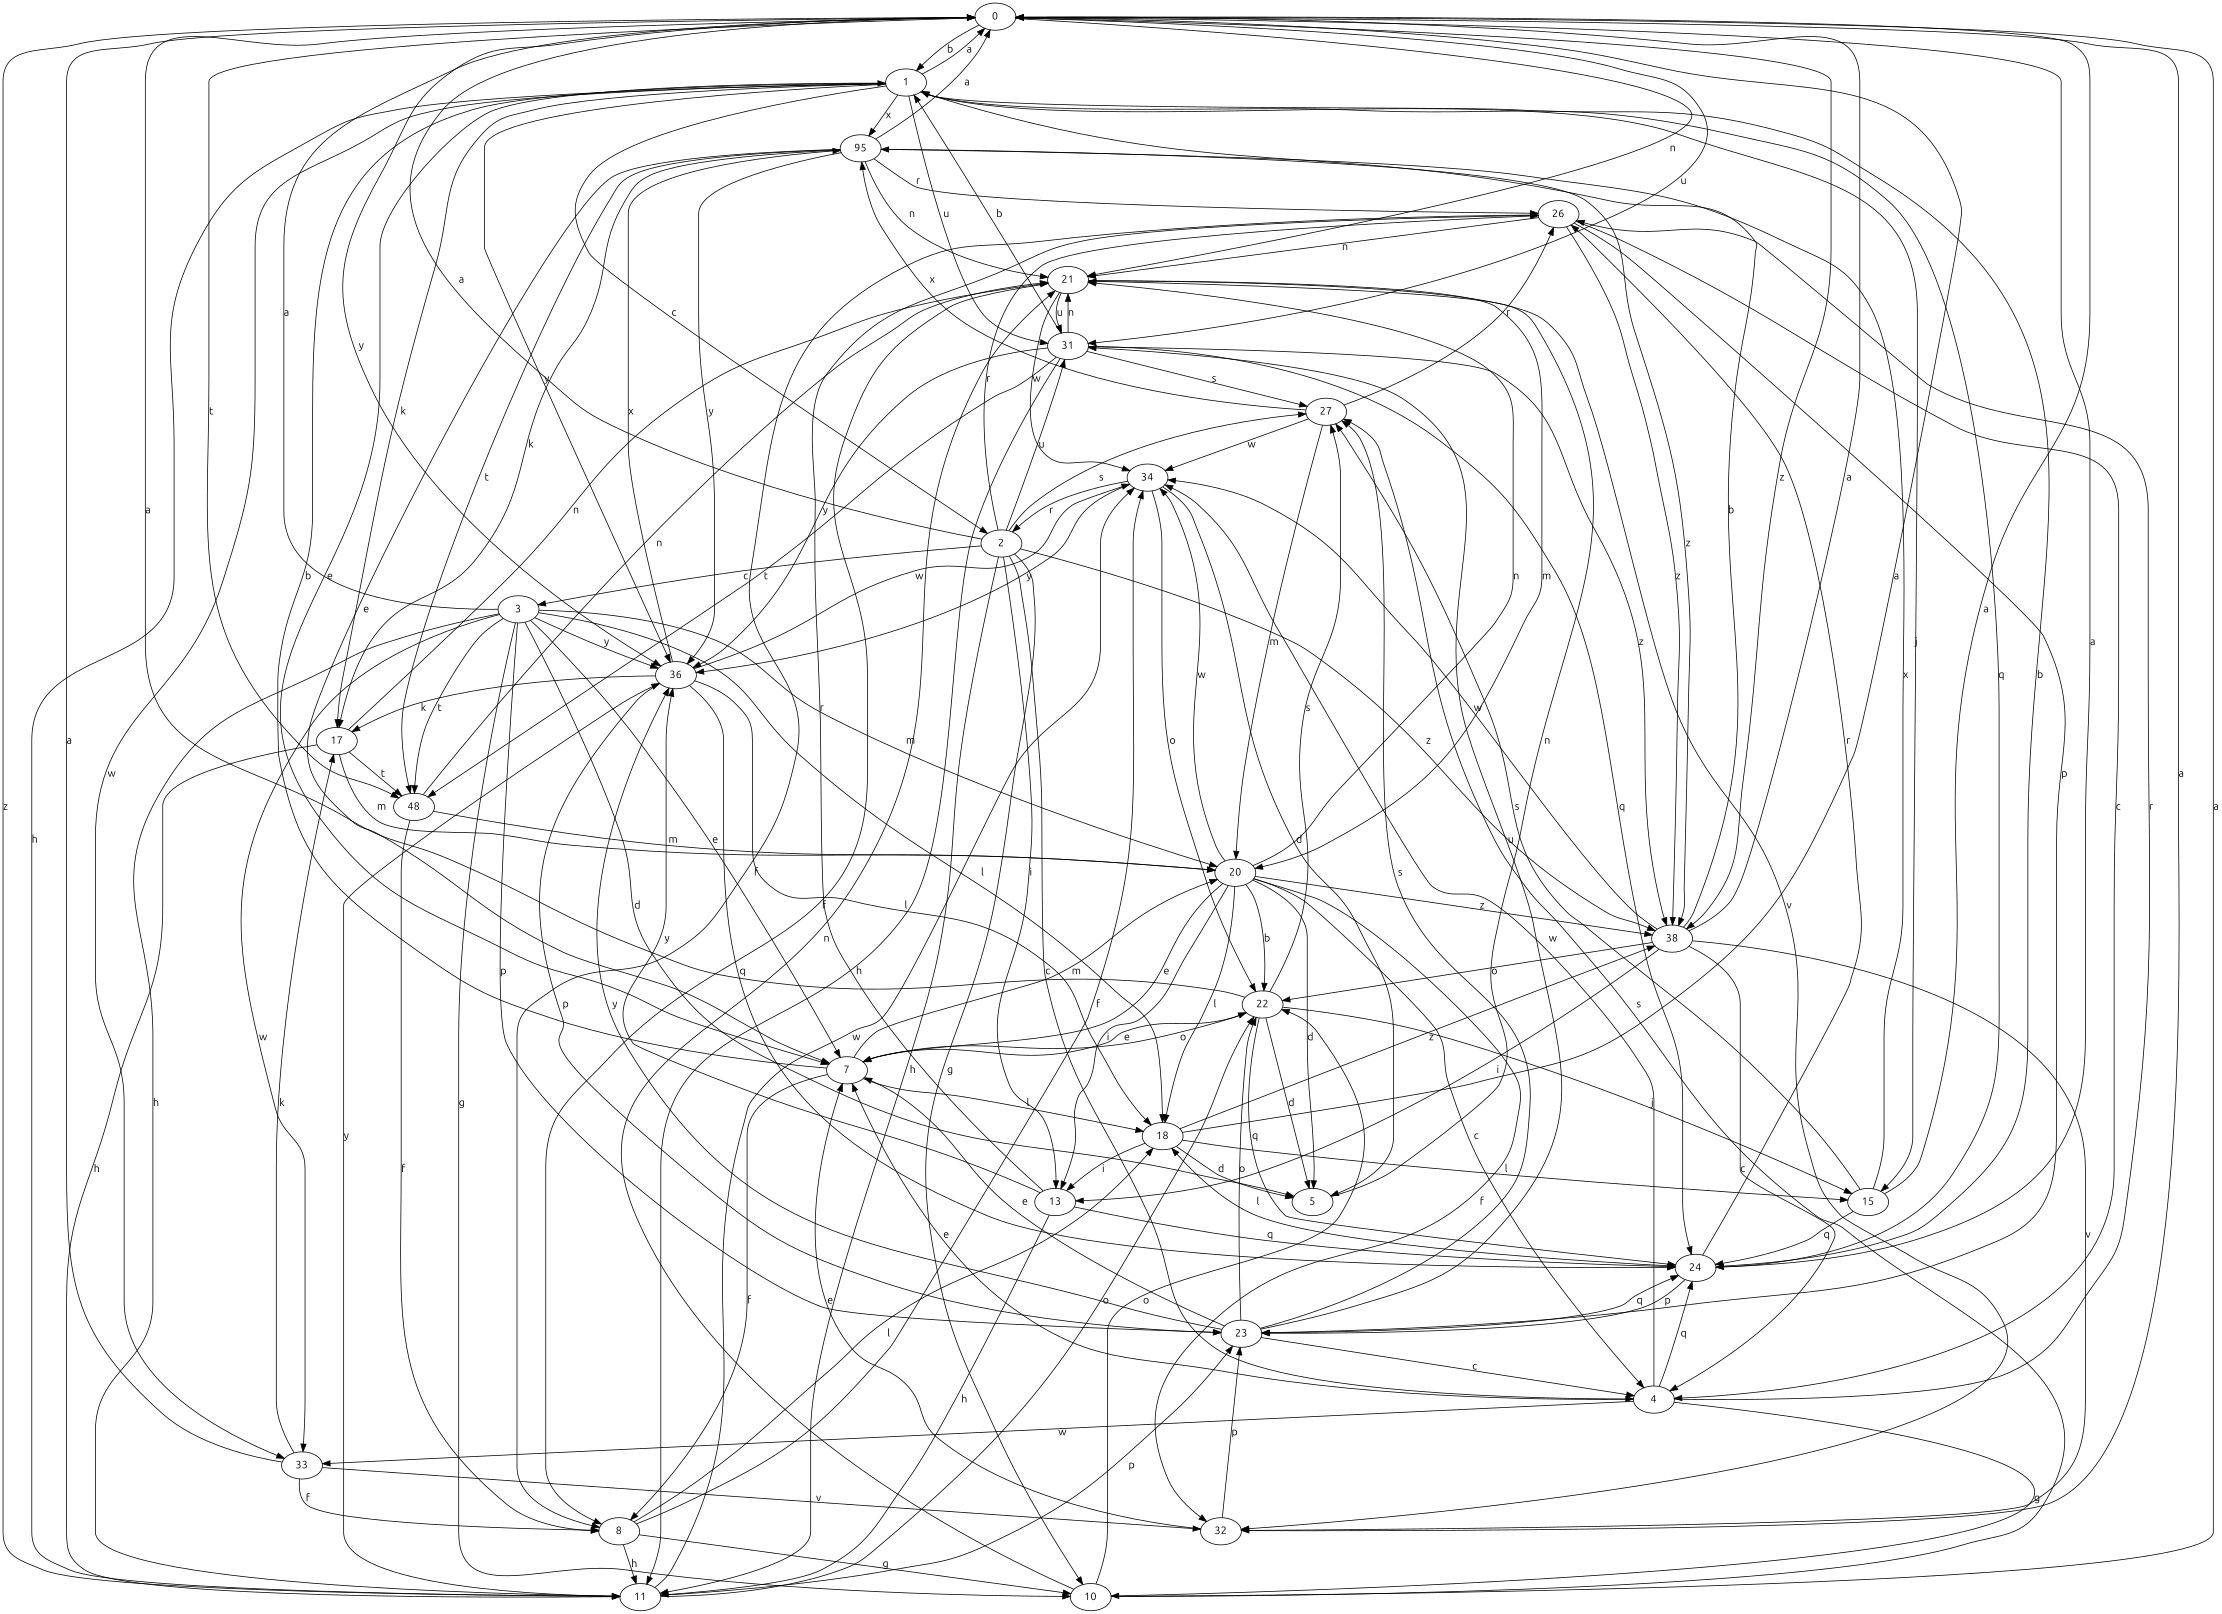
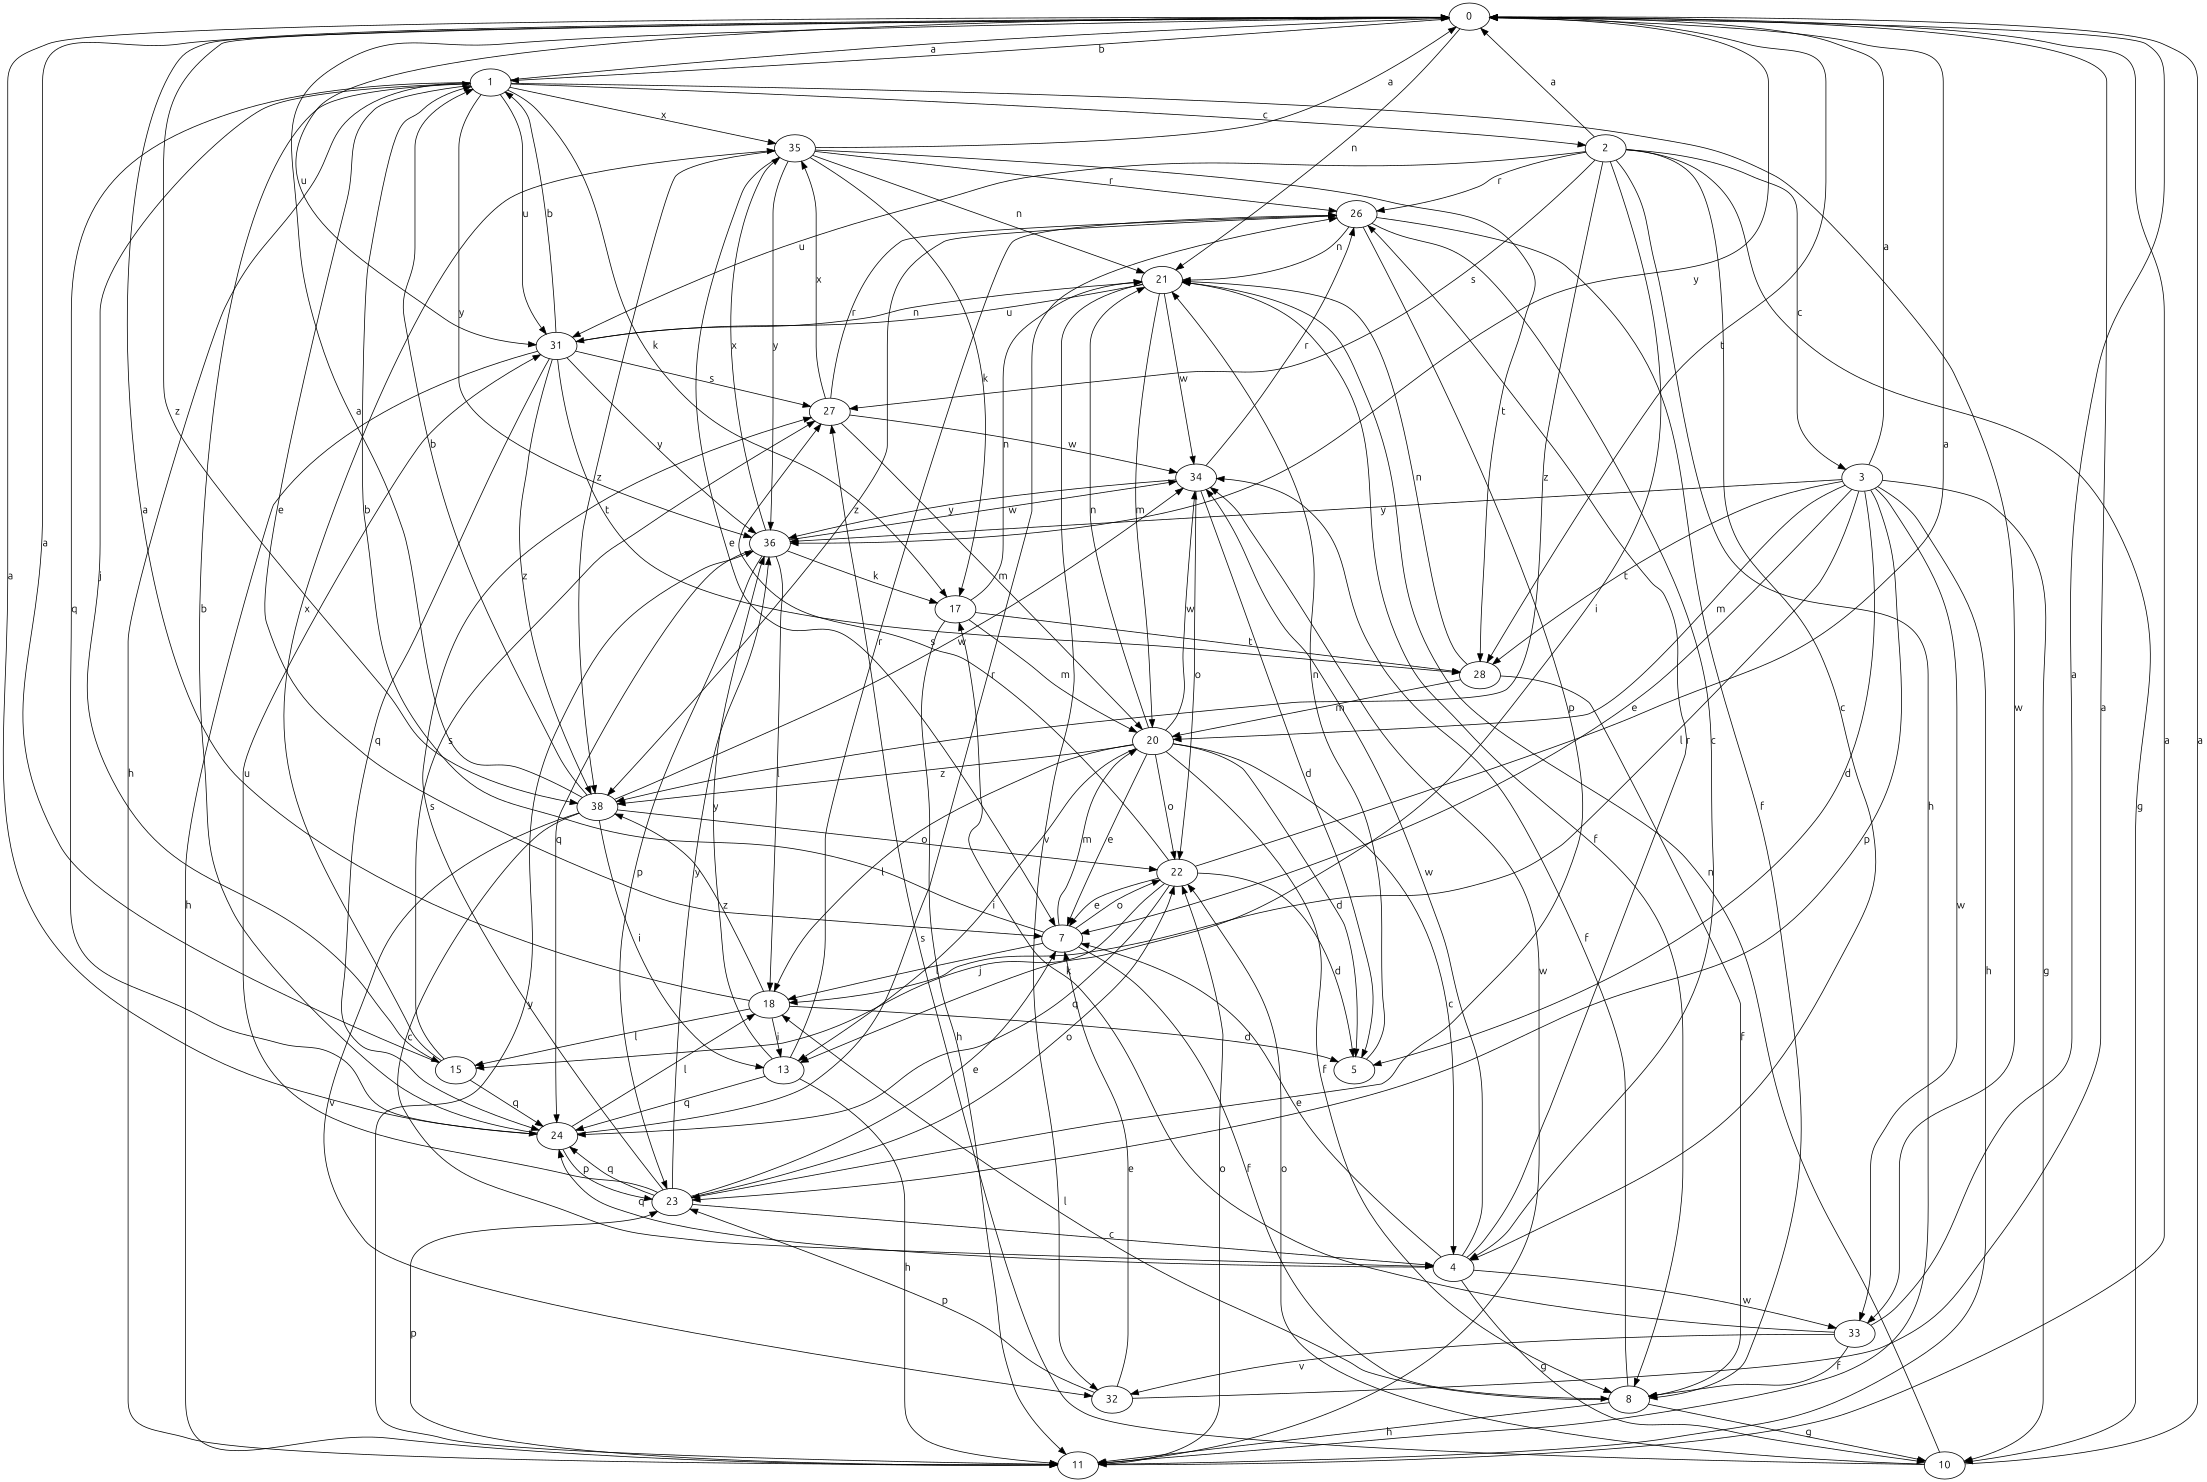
node "95": label "95" -> "35"
edge "34" -> "2": now "34" -> "26"
edge "11" -> "0": label "z" -> "a"
node "48": label "48" -> "28"
edge "20" -> "22": label "b" -> "o"
edge "20" -> "32": now "20" -> "8"
